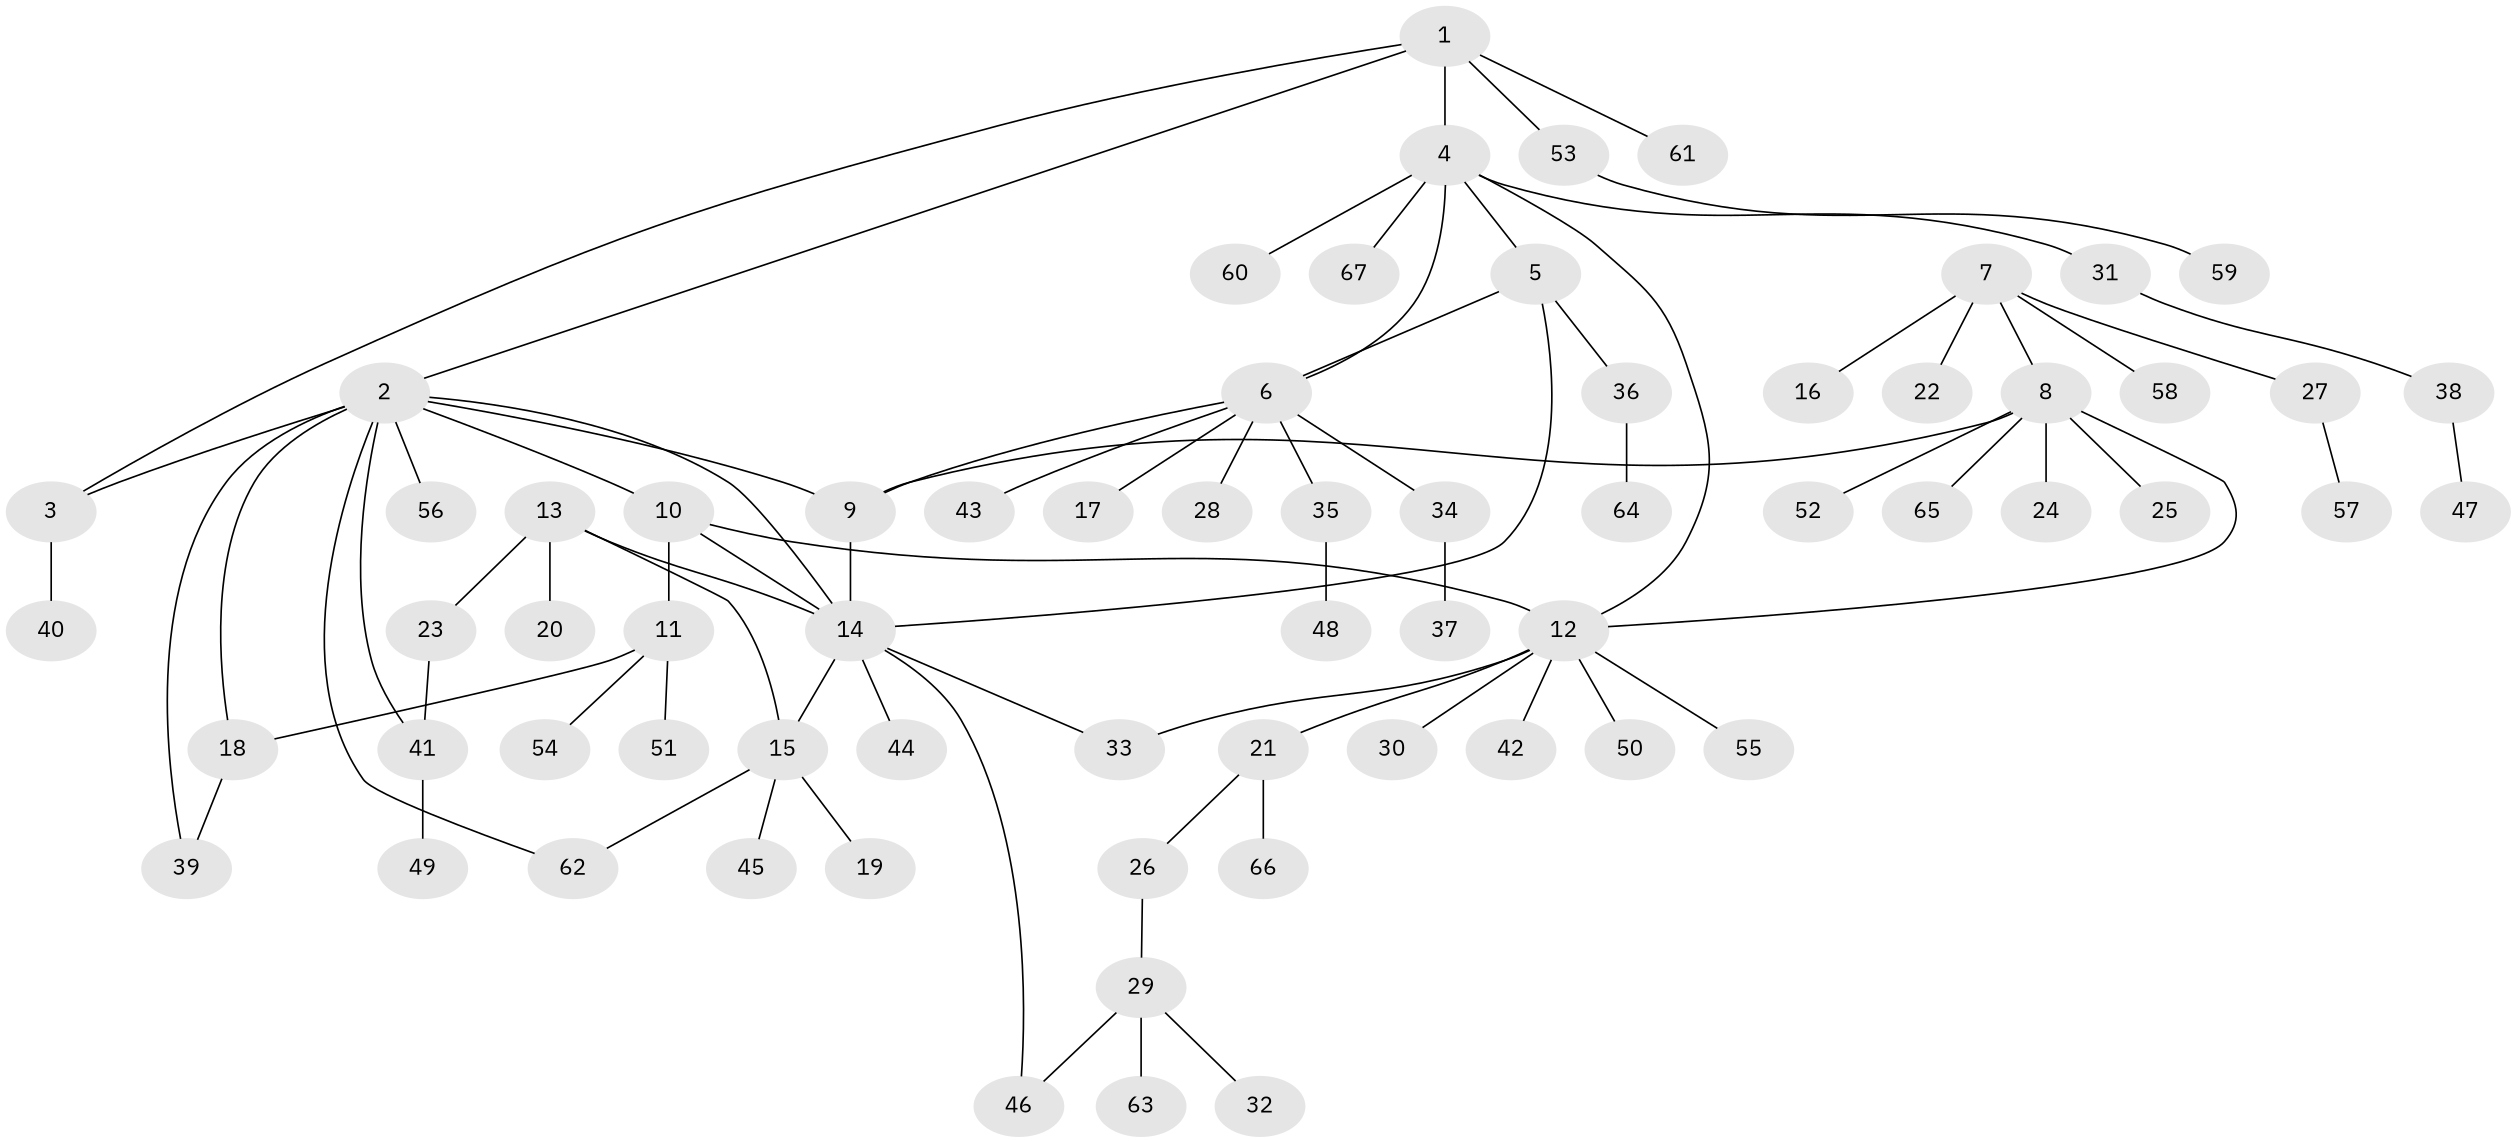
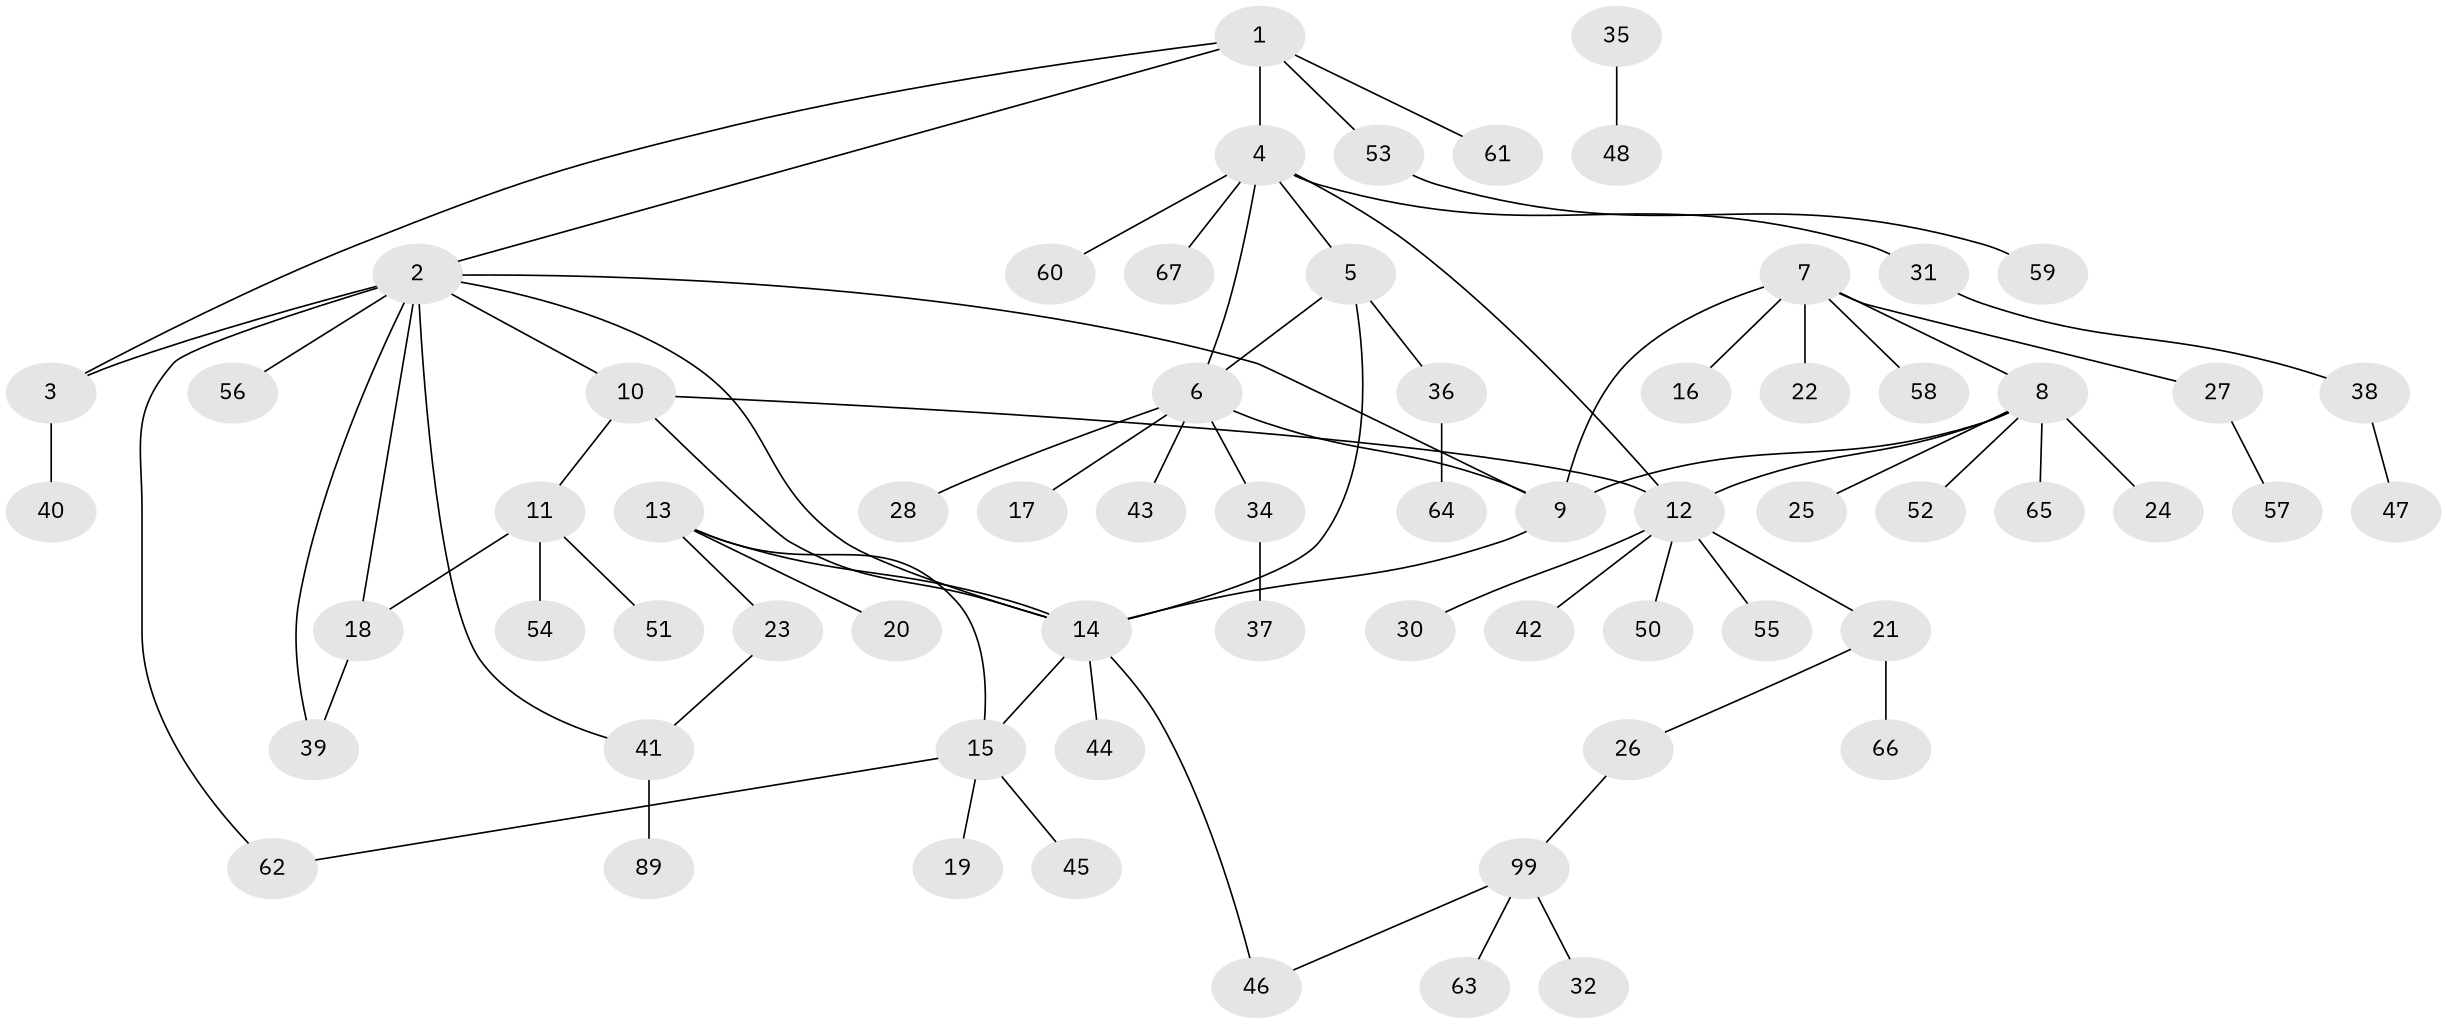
edge "7" -- "9": added
edge "6" -- "35": removed
node "33": removed
node "49": label "49" -> "89"
node "29": label "29" -> "99"
